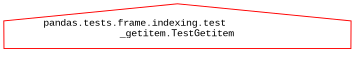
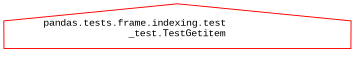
node "pandas.tests.frame.indexing.test _getitem.TestGetitem": label "pandas.tests.frame.indexing.test _getitem.TestGetitem" -> "pandas.tests.frame.indexing.test _test.TestGetitem"
